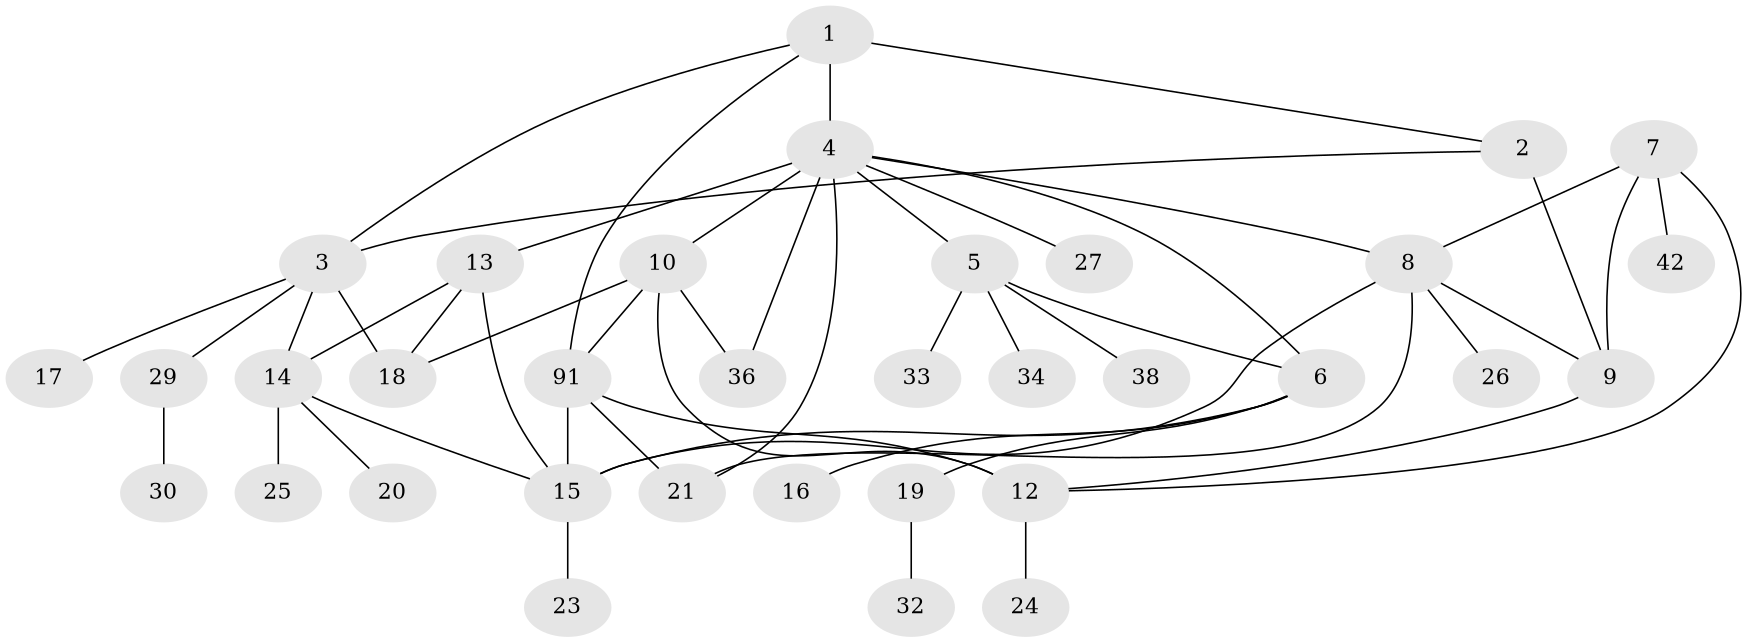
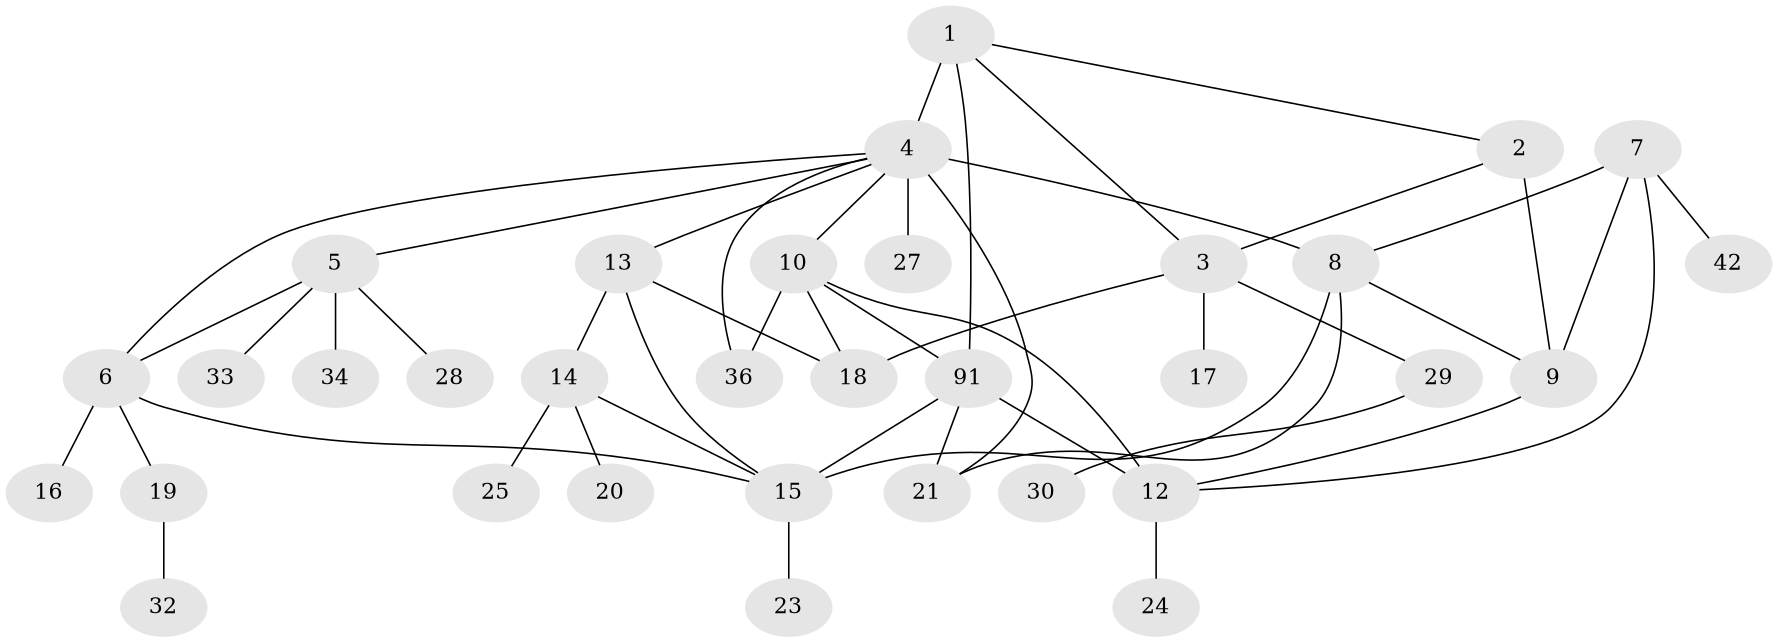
edge "3" -- "14": removed
node "38": label "38" -> "28"
node "26": removed
